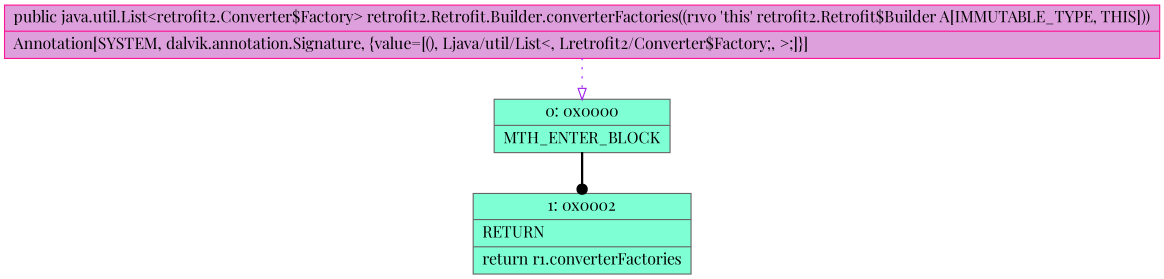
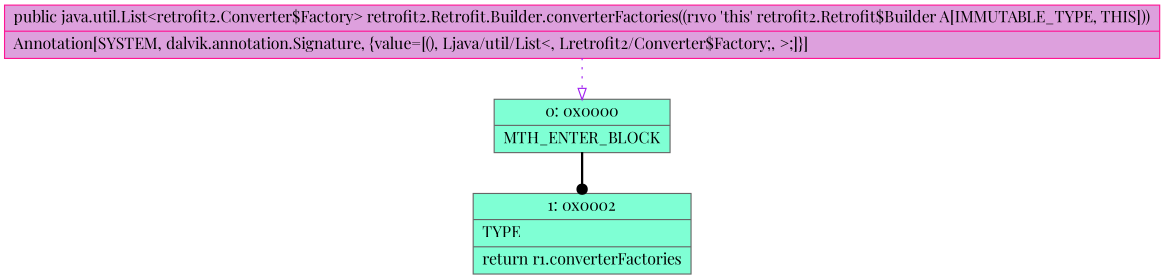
node "1: 0x0002": text "RETURN" -> "TYPE"
